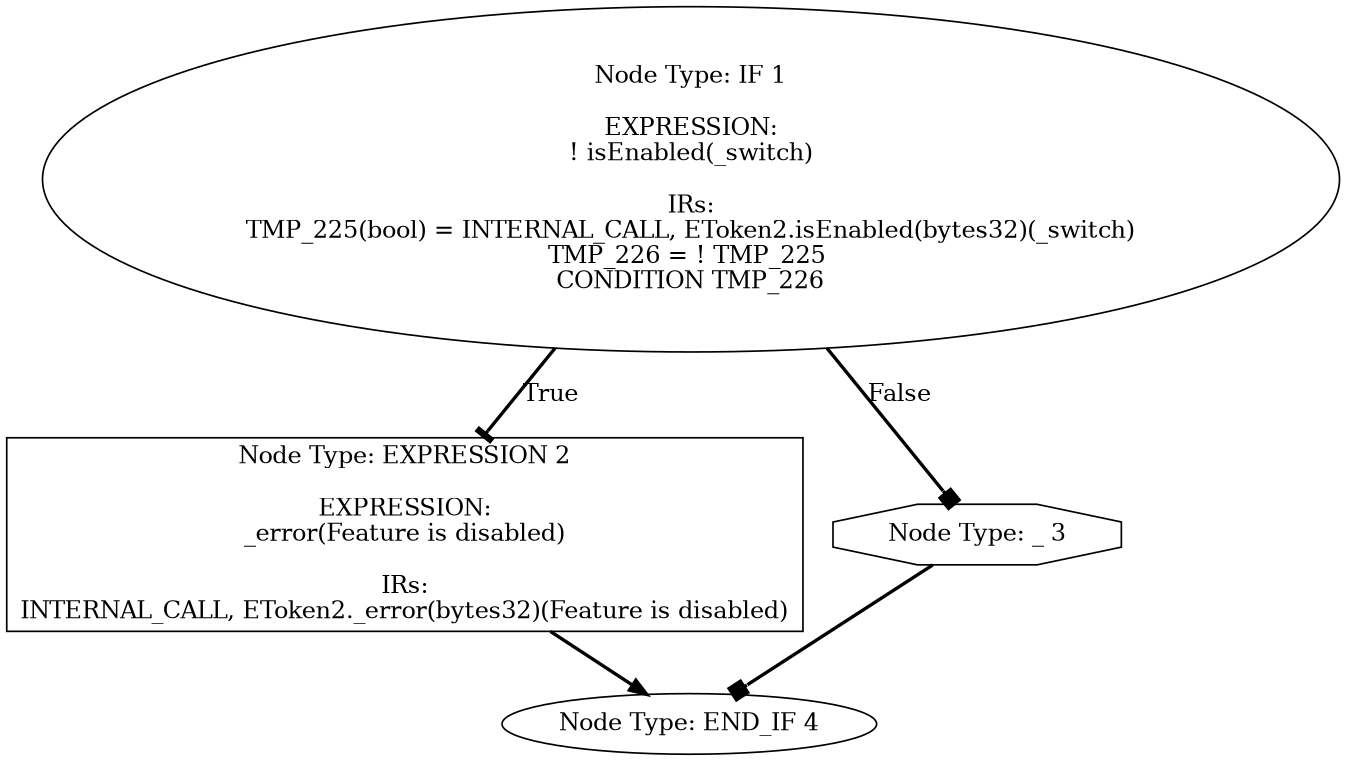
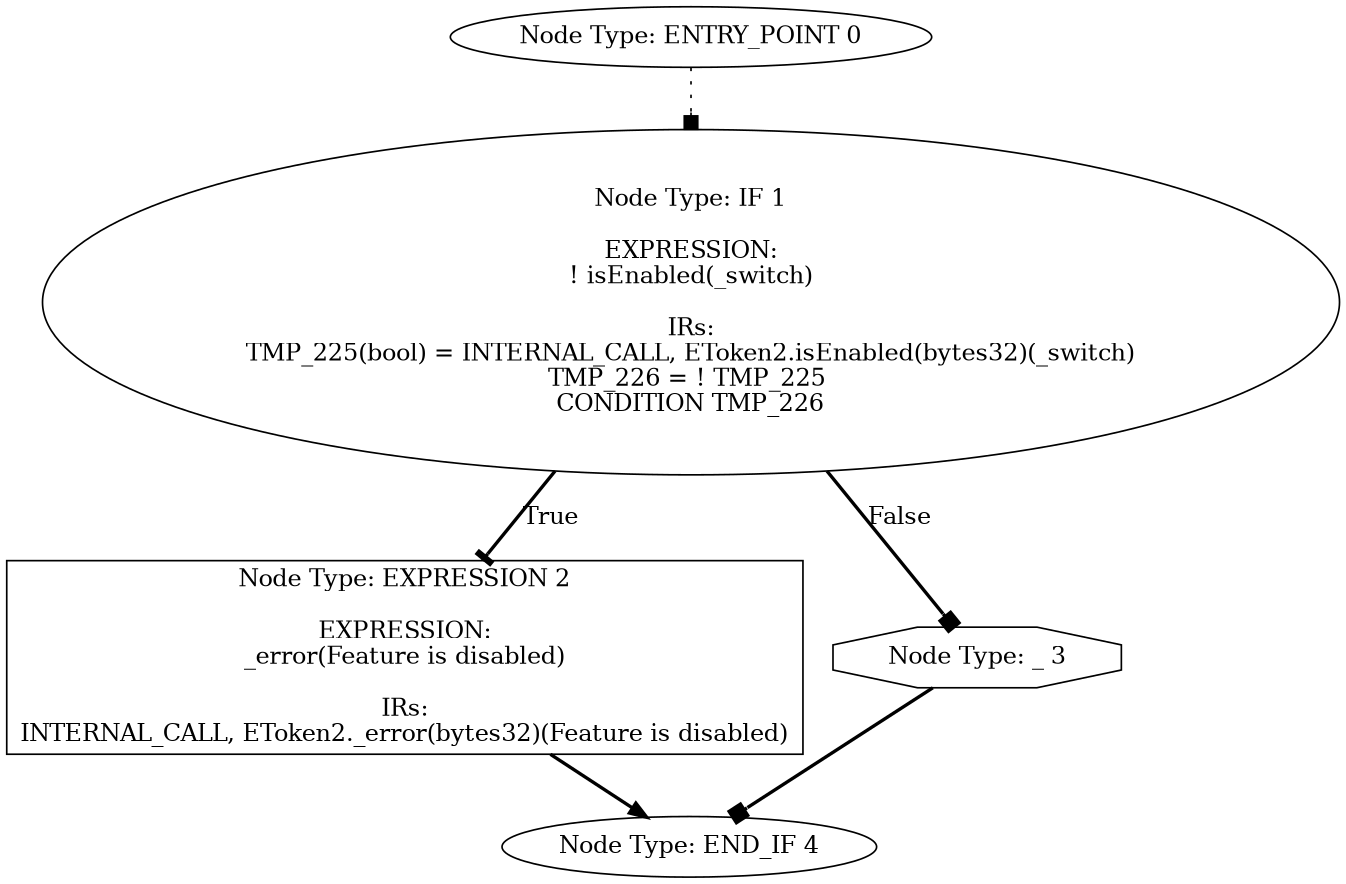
node "Node Type: ENTRY_POINT 0": added
